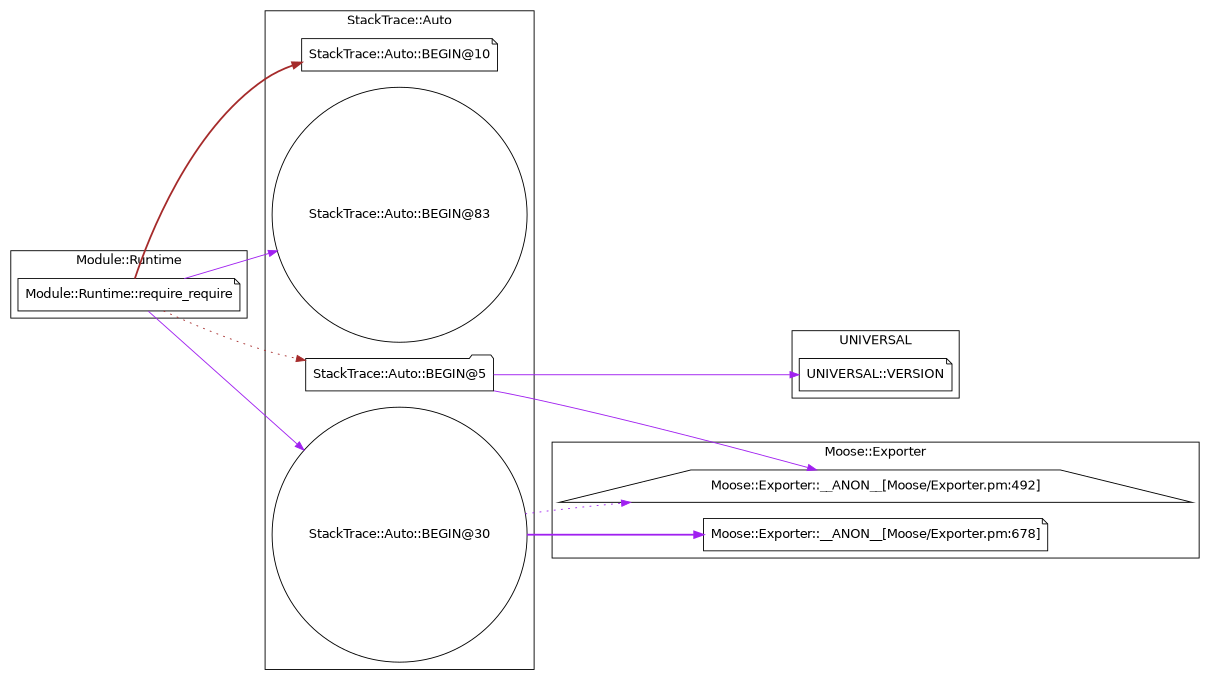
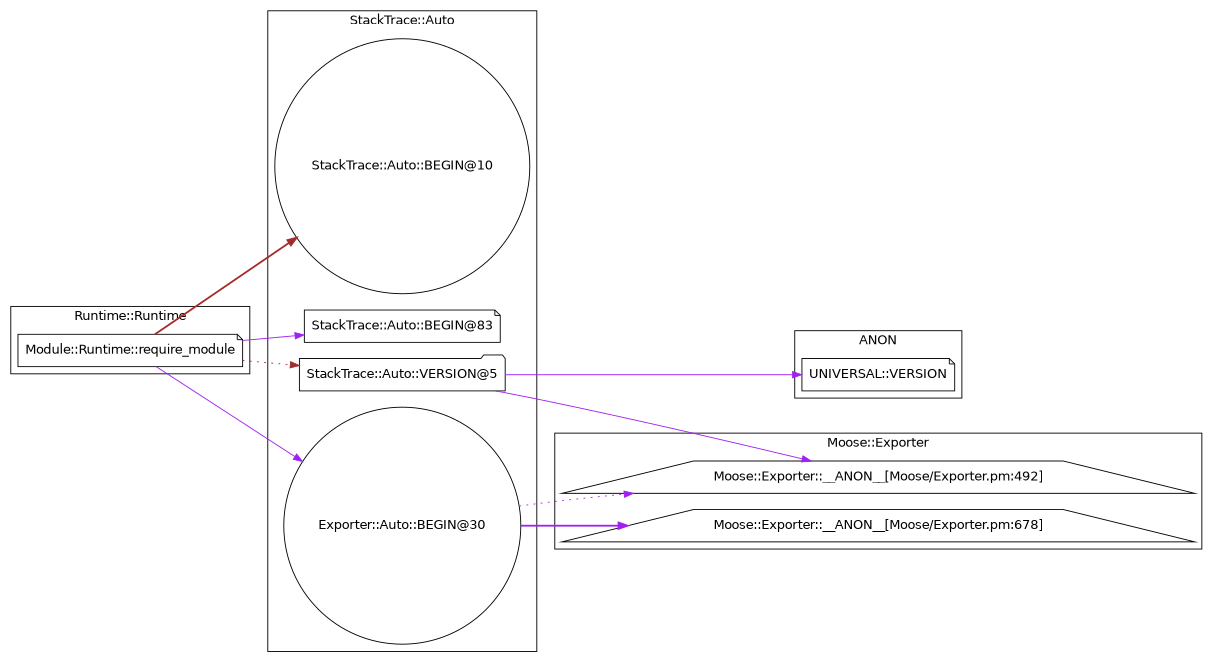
node "StackTrace::Auto::BEGIN@10": shape note -> circle
node "StackTrace::Auto::BEGIN@83": shape circle -> note
cluster "Module::Runtime": label "Module::Runtime" -> "Runtime::Runtime"
node "Module::Runtime::require_require": label "Module::Runtime::require_require" -> "Module::Runtime::require_module"
cluster "UNIVERSAL": label "UNIVERSAL" -> "ANON"
node "StackTrace::Auto::BEGIN@5": label "StackTrace::Auto::BEGIN@5" -> "StackTrace::Auto::VERSION@5"
node "StackTrace::Auto::BEGIN@30": label "StackTrace::Auto::BEGIN@30" -> "Exporter::Auto::BEGIN@30"
node "Moose::Exporter::__ANON__[Moose/Exporter.pm:678]": shape note -> trapezium
